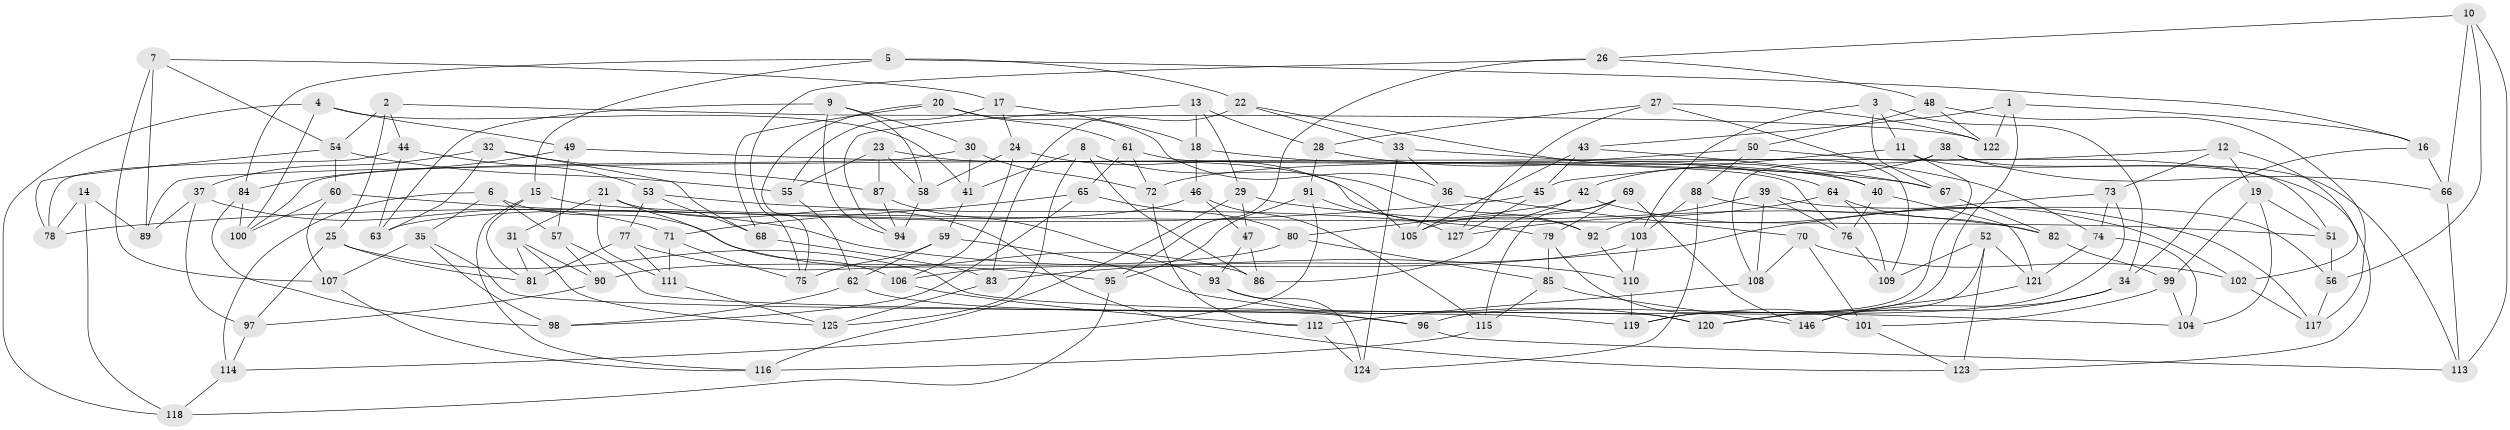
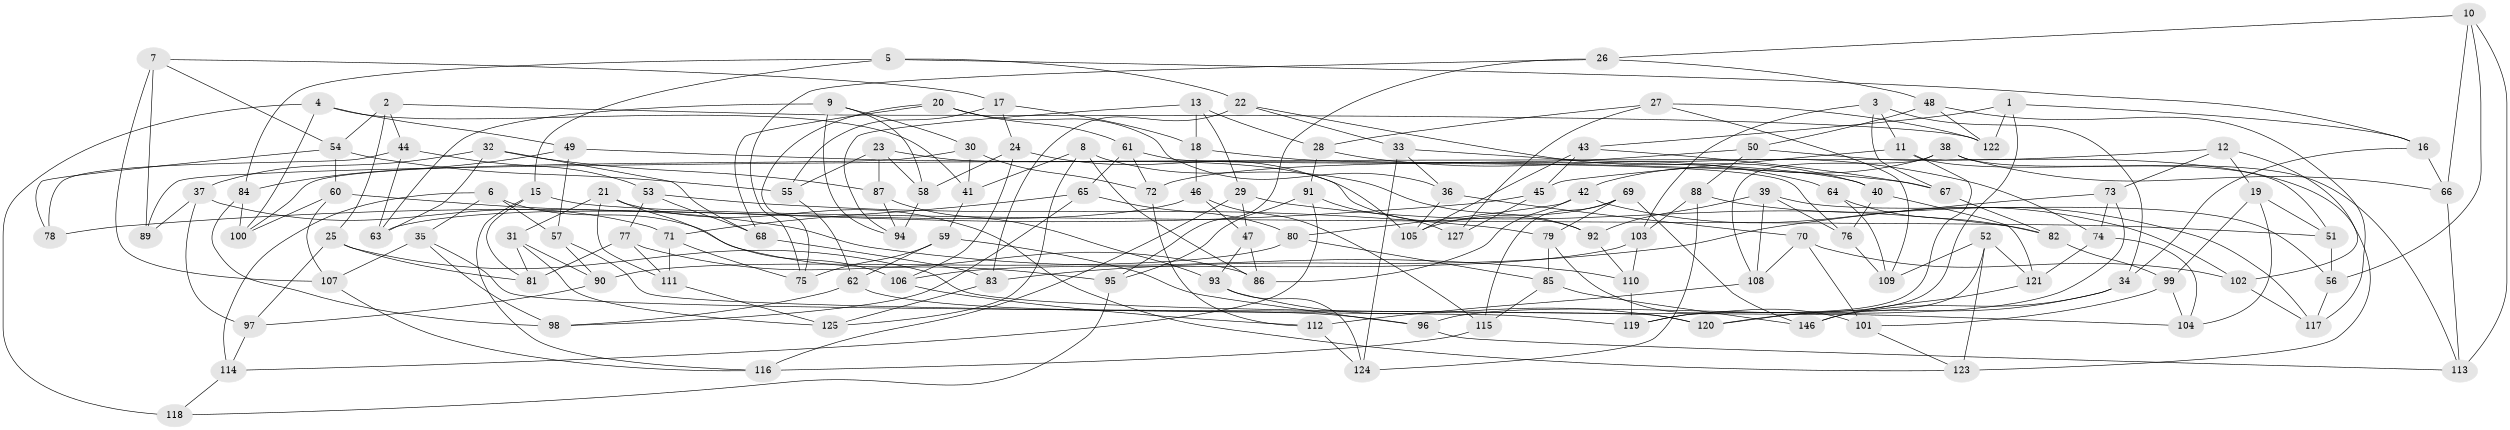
node "14": removed
edge "64" -- "127": removed
